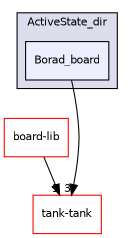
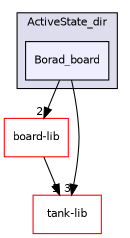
edge "Borad_board" -> "board-lib": added
node "tank-tank": label "tank-tank" -> "tank-lib"
